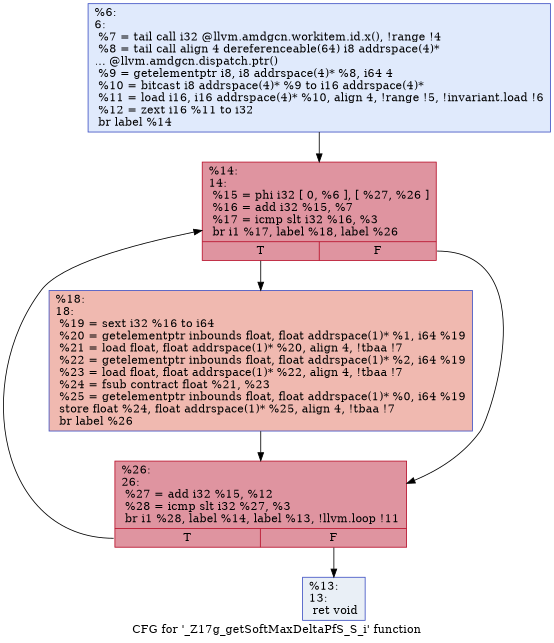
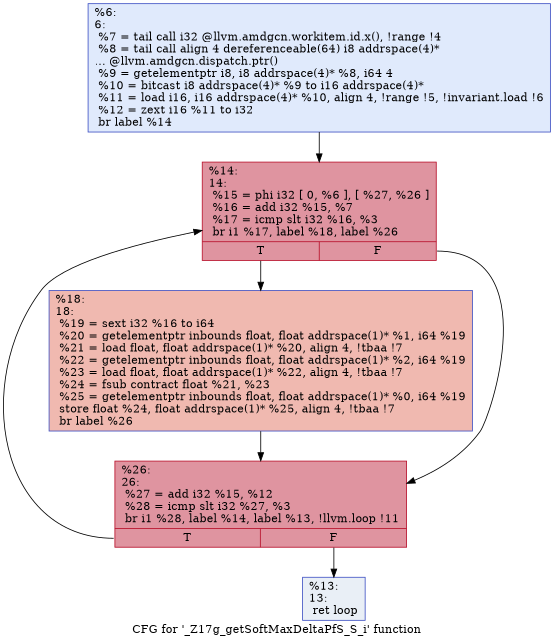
node "%13:": text "ret void" -> "ret loop"
